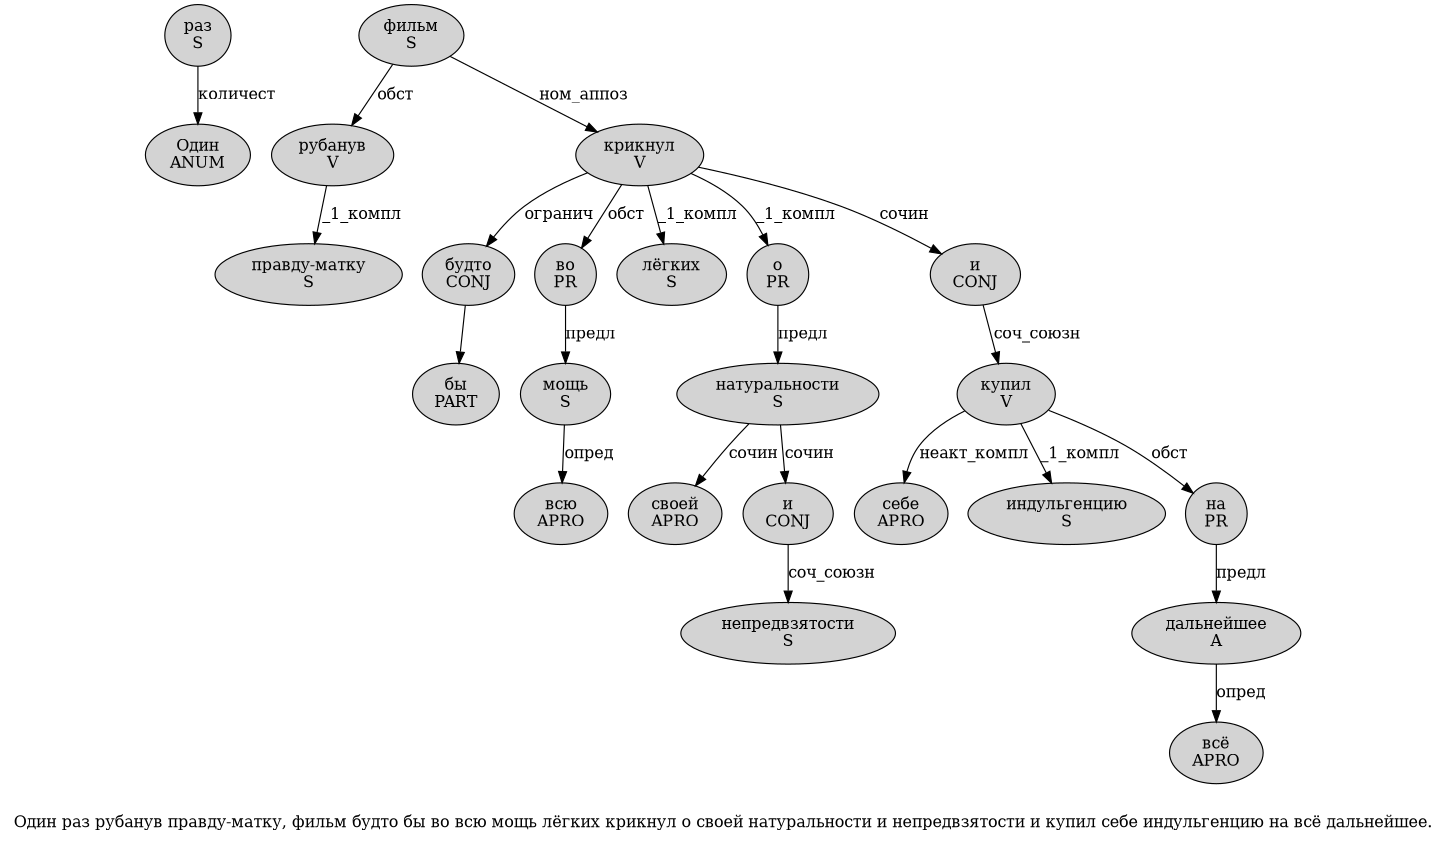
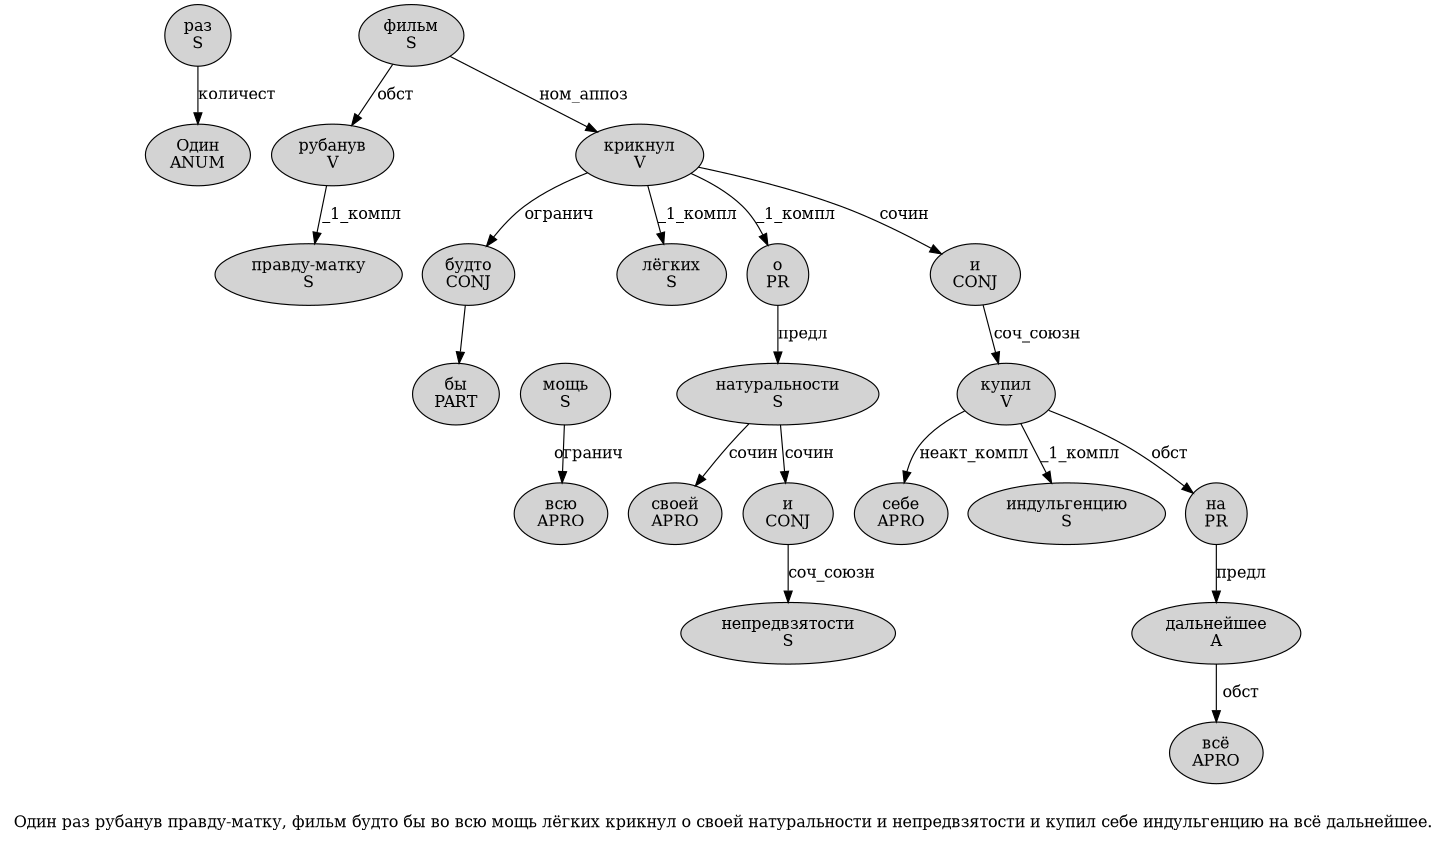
node "во PR": removed
edge "мощь S" -> "всю APRO": label "опред" -> "огранич"
edge "дальнейшее A" -> "всё APRO": label "опред" -> "обст"
